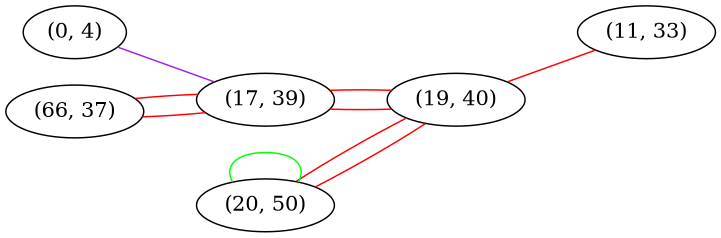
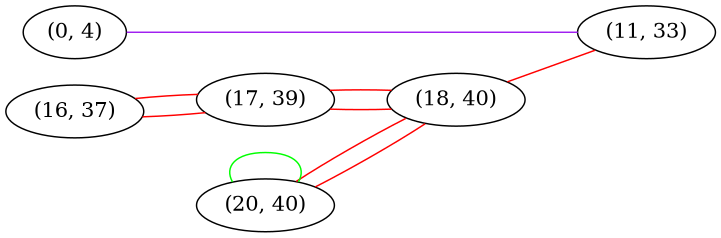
edge "(0, 4)" -- "(17, 39)": now "(0, 4)" -- "(11, 33)"
node "(19, 40)": label "(19, 40)" -> "(18, 40)"
node "(66, 37)": label "(66, 37)" -> "(16, 37)"
node "(20, 50)": label "(20, 50)" -> "(20, 40)"
